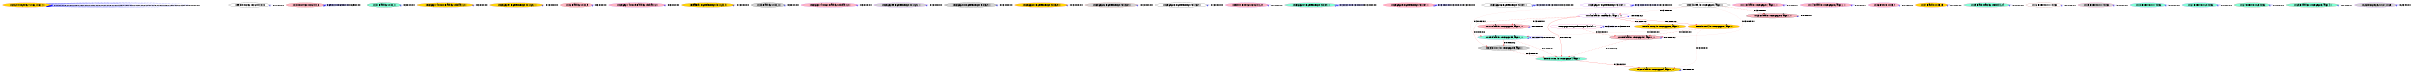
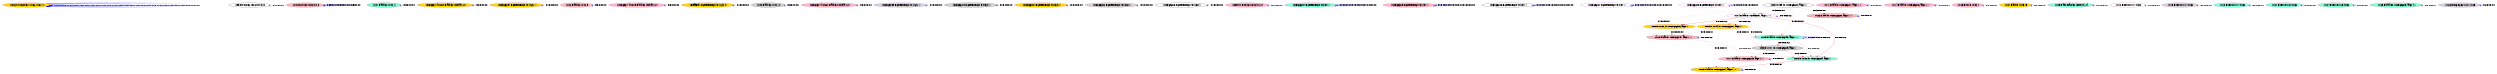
edge "%104 = load i8* %ReadBuf.1, align 1, !..." -> "%117 = load i8* %scevgep205, align 1, ...": now "store i8 %107, i8* %scevgep205, align ..." -> "%117 = load i8* %scevgep205, align 1, ..."
edge "%scevgep208 = getelementptr [3 x i8]* ..." -> "%108 = load i8* %scevgep197, align 1, ...": now "store i8 %106, i8* %scevgep206, align ..." -> "%108 = load i8* %scevgep197, align 1, ..."
edge "%105 = load i8* %scevgep199, align 1, ..." -> "store i8 %108, i8* %scevgep204, align ...": label "D:0.00ns L:7" -> "D:0.00ns L:2"
